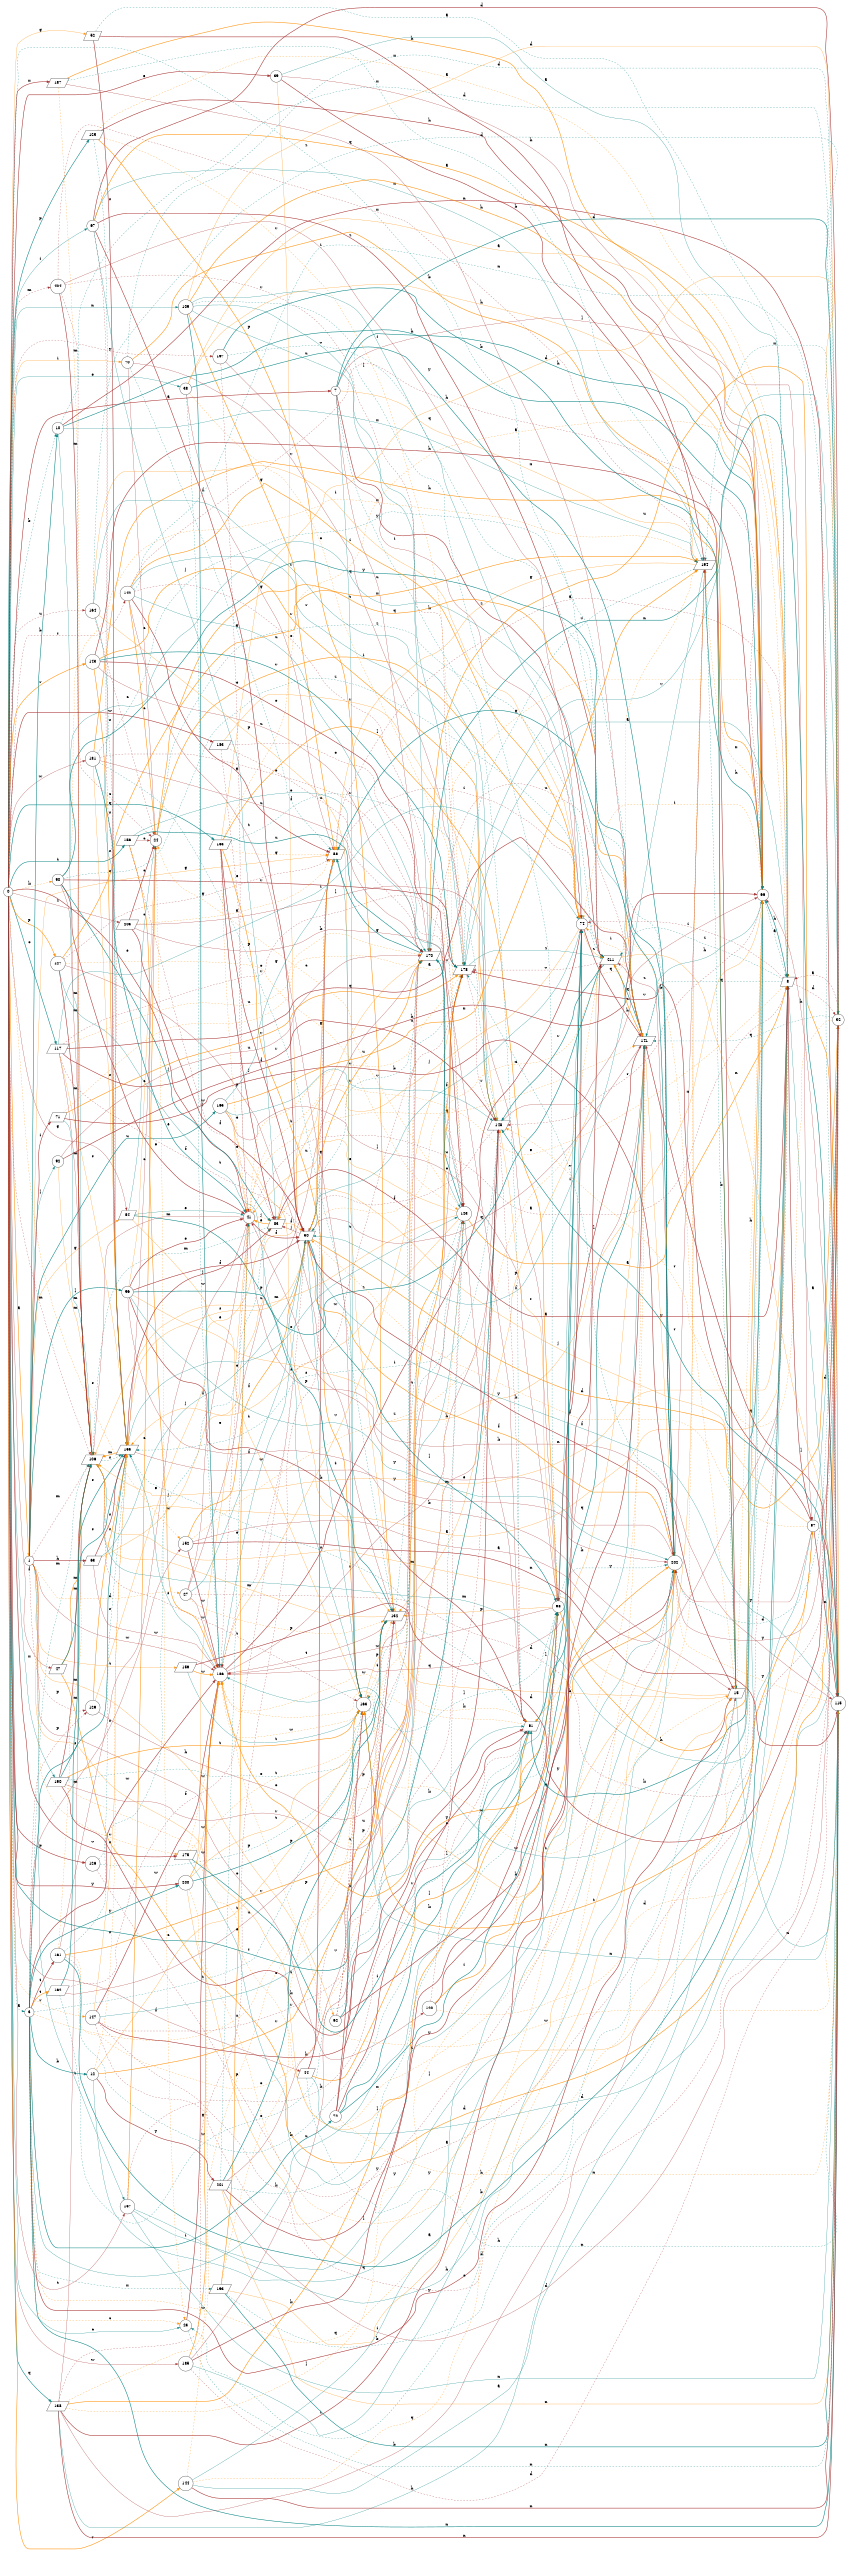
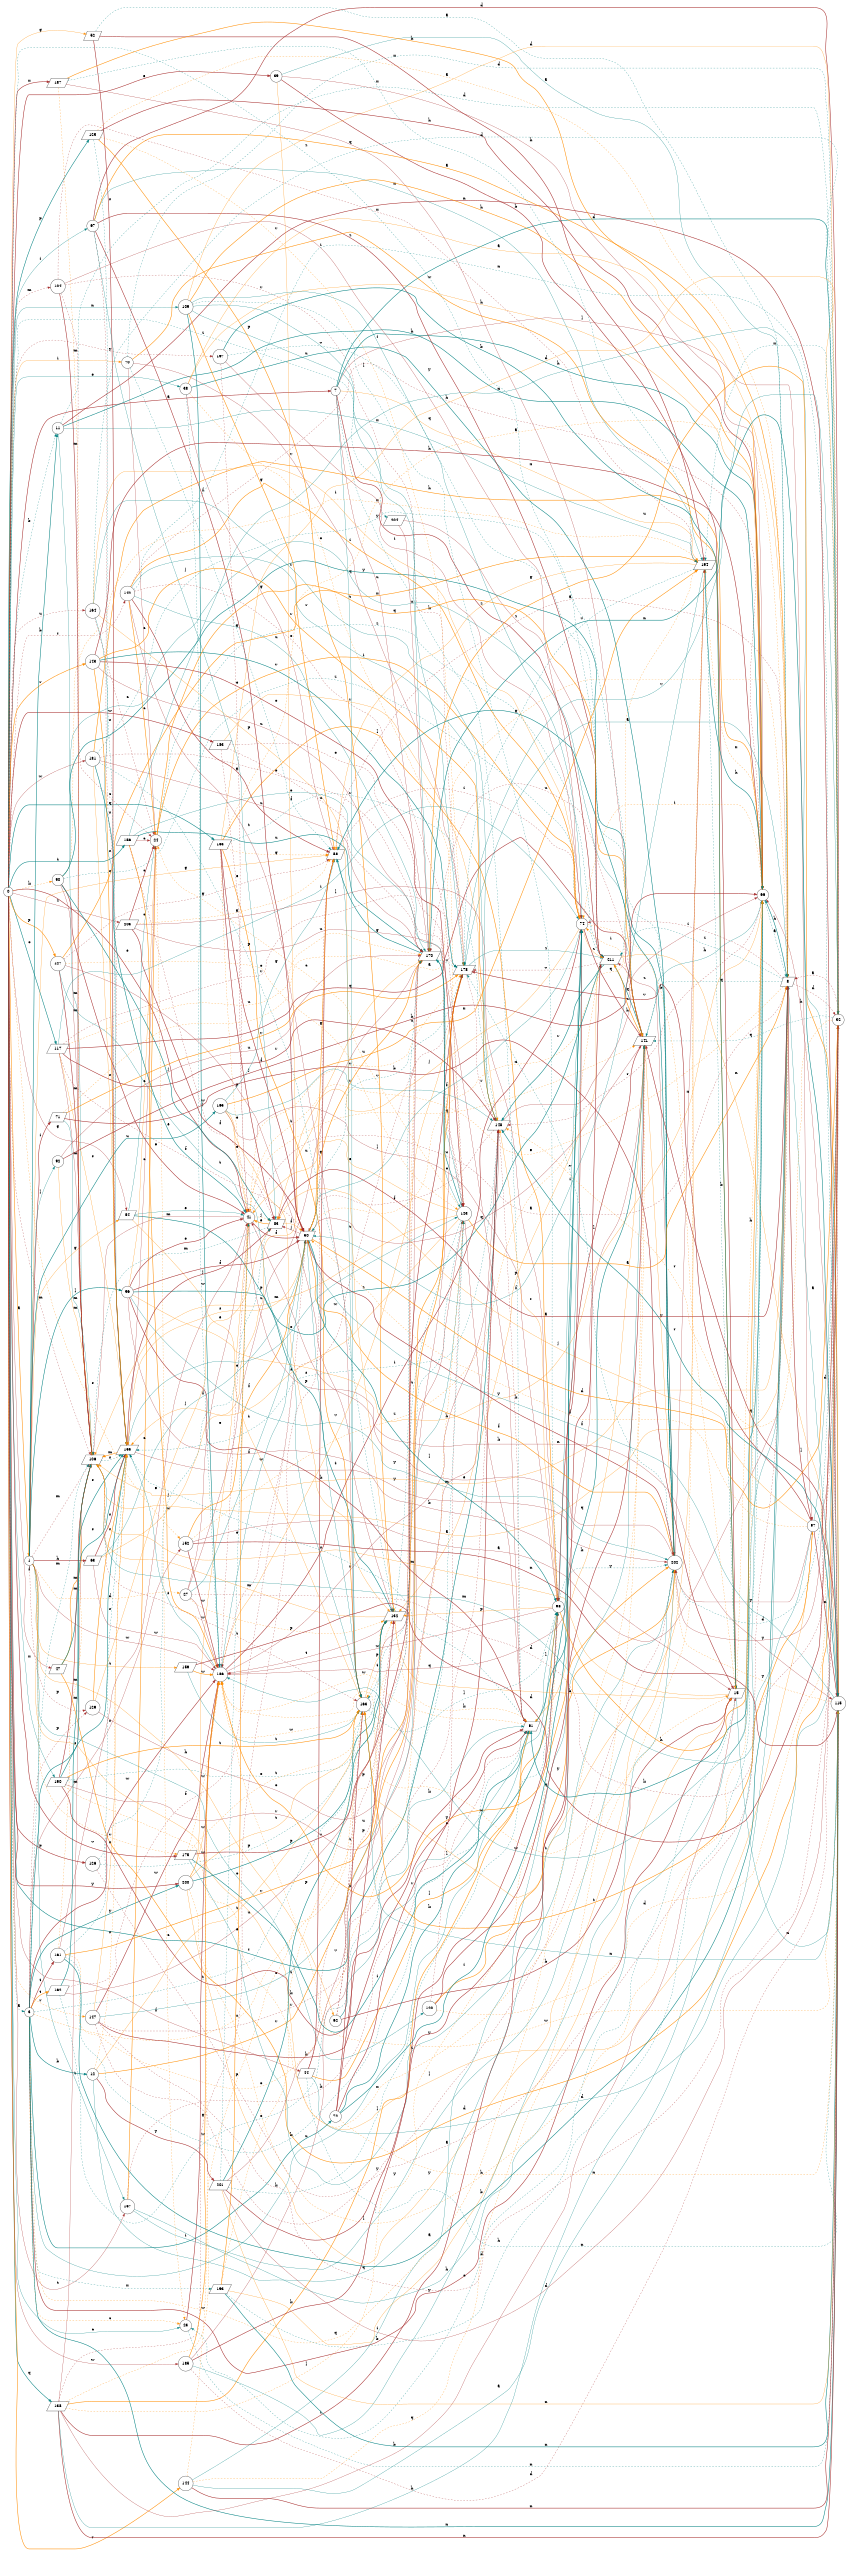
edge "70" -> "15": label "b" -> "w"
node "404": label "404" -> "104"
node "10": label "10" -> "11"
node "204": added
edge "90" -> "178": now "175" -> "178"
edge "203" -> "91": label "k" -> "u"
edge "1" -> "120": color brown -> teal
edge "62" -> "202": now "62" -> "15"
edge "157" -> "115": now "156" -> "115"
